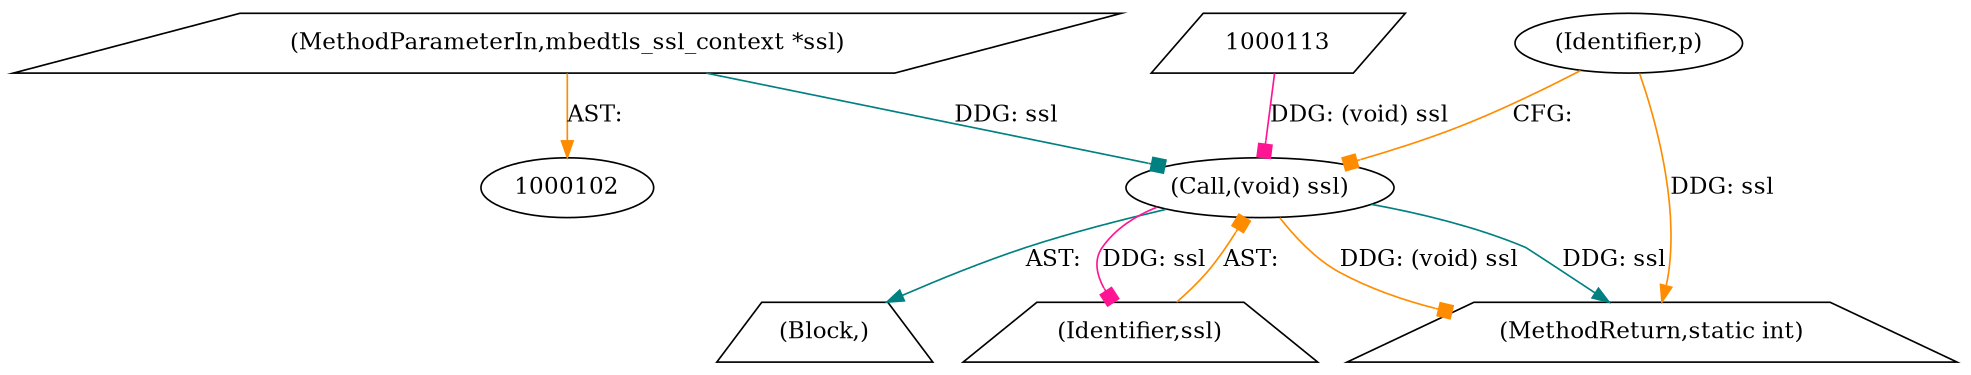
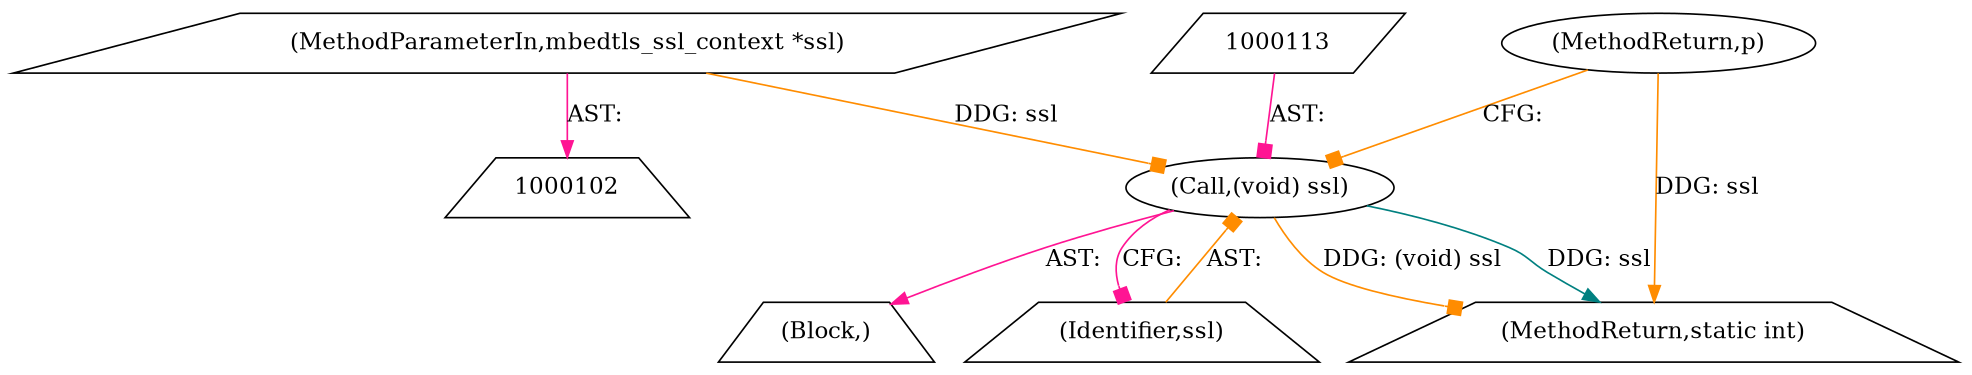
node "(Identifier,p)": label "(Identifier,p)" -> "(MethodReturn,p)"
edge "(MethodParameterIn,mbedtls_ssl_context *ssl)" -> "1000102": color darkorange -> deeppink
edge "1000113" -> "(Call,(void) ssl)": label "DDG: (void) ssl" -> "AST: "
edge "(MethodParameterIn,mbedtls_ssl_context *ssl)" -> "(Call,(void) ssl)": color teal -> darkorange
node "1000102": shape ellipse -> trapezium
edge "(Call,(void) ssl)" -> "(Block,)": color teal -> deeppink
edge "(Call,(void) ssl)" -> "(Identifier,ssl)": label "DDG: ssl" -> "CFG: "
